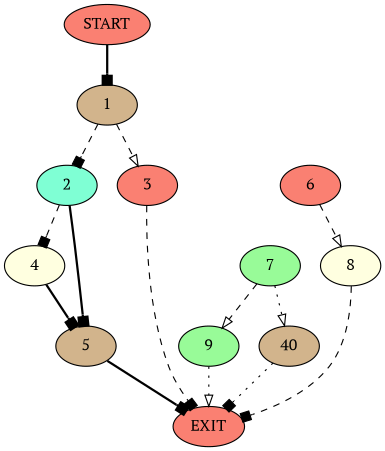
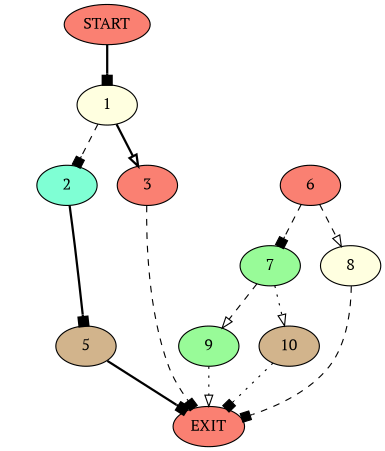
node "1": fillcolor tan -> lightyellow
edge "1" -> "3": style dashed -> bold
edge "6" -> "7": added
node "4": removed
node "40": label "40" -> "10"
